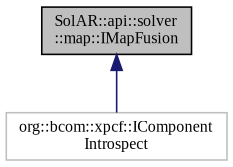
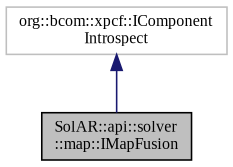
edge "org::bcom::xpcf::IComponent Introspect" -> "SolAR::api::solver ::map::IMapFusion": reversed
